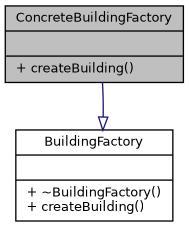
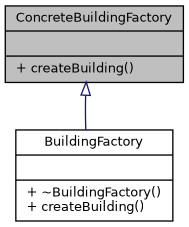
edge "ConcreteBuildingFactory" -> "BuildingFactory": reversed
